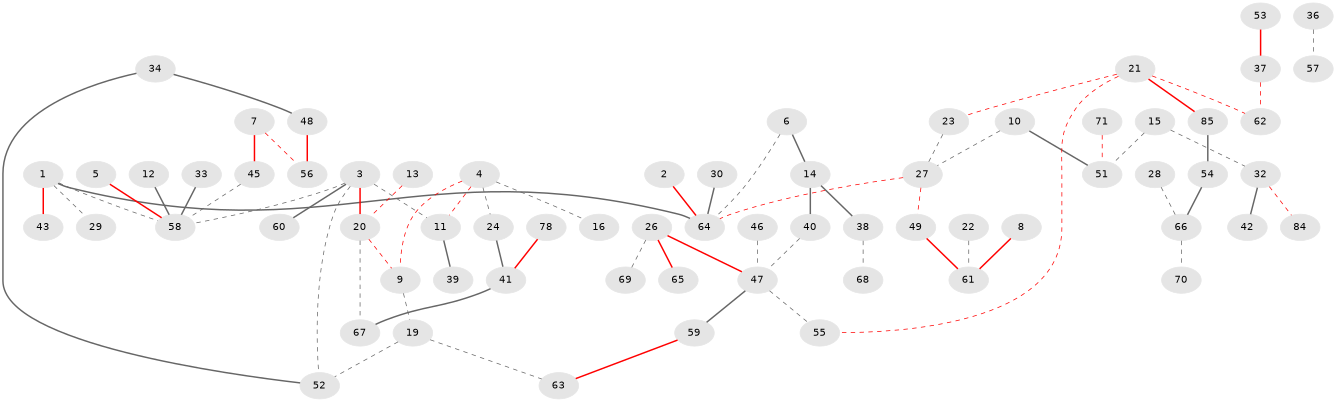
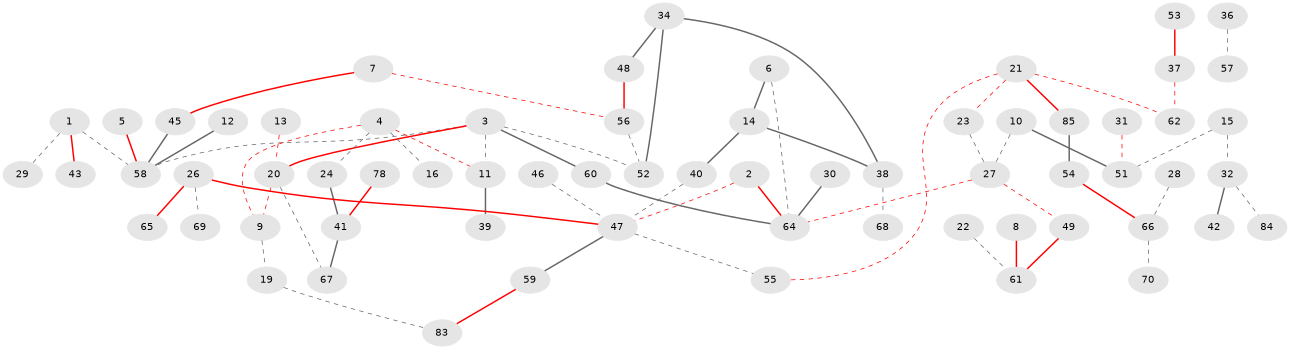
edge "34" -- "38": added
node "71": label "71" -> "31"
node "33": removed
edge "45" -- "58": style dashed -> bold
edge "1" -- "64": now "60" -- "64"
edge "54" -- "66": color gray40 -> red
edge "32" -- "84": color red -> gray40
edge "2" -- "47": added
edge "19" -- "52": now "56" -- "52"
node "63": label "63" -> "83"
